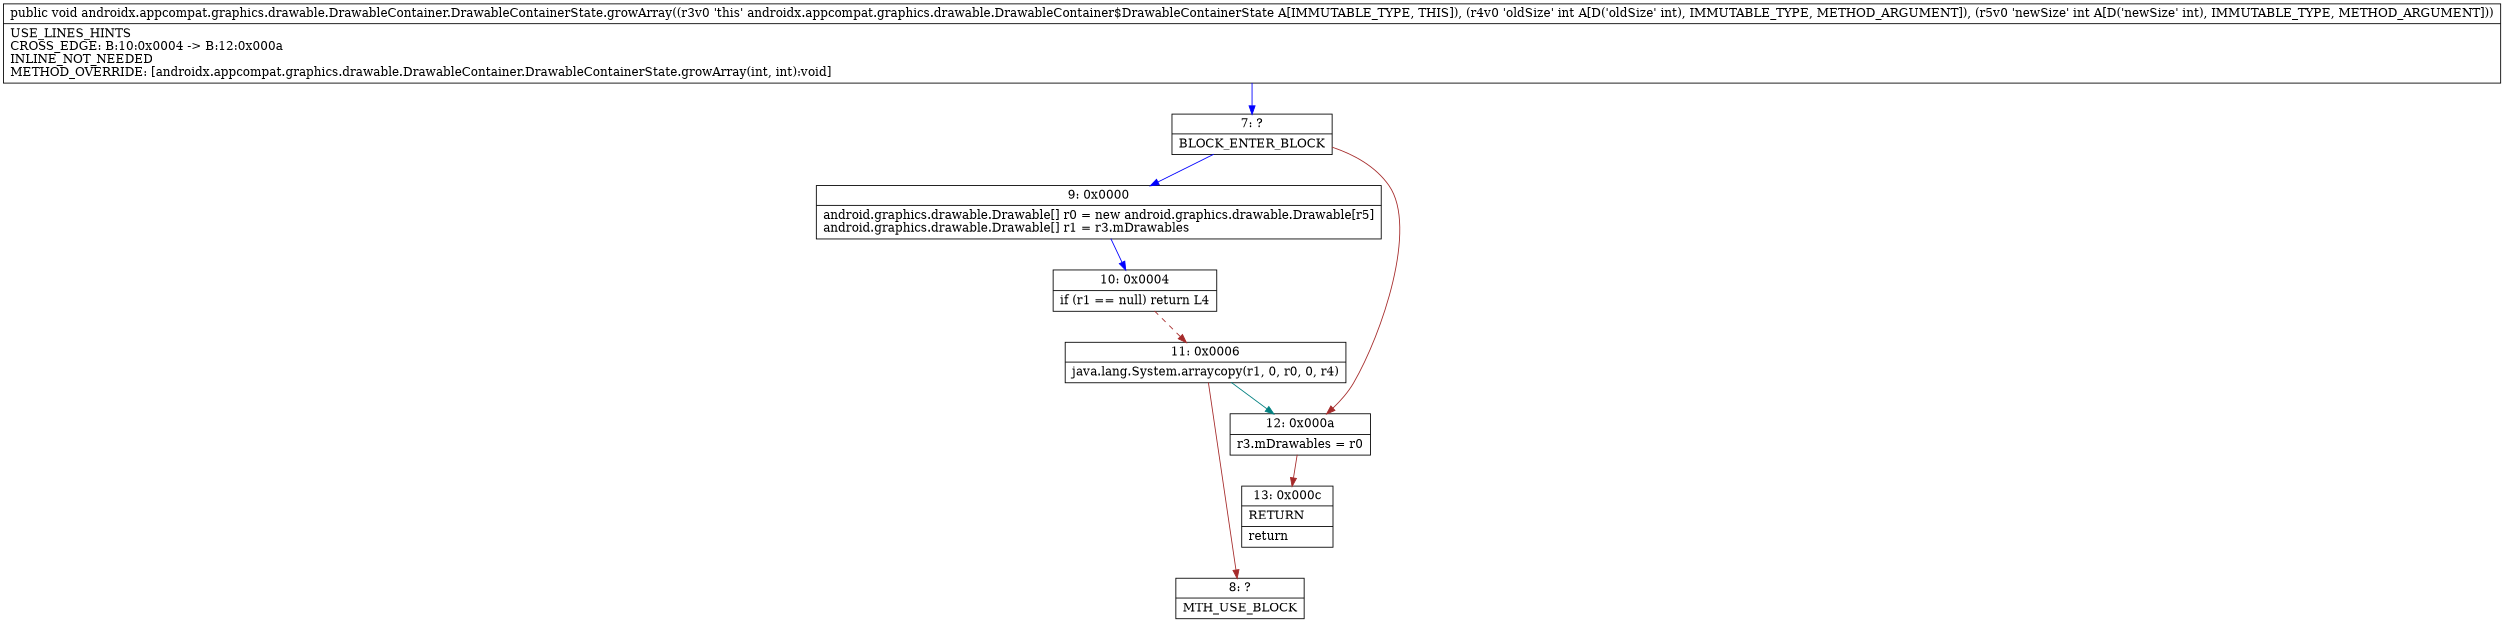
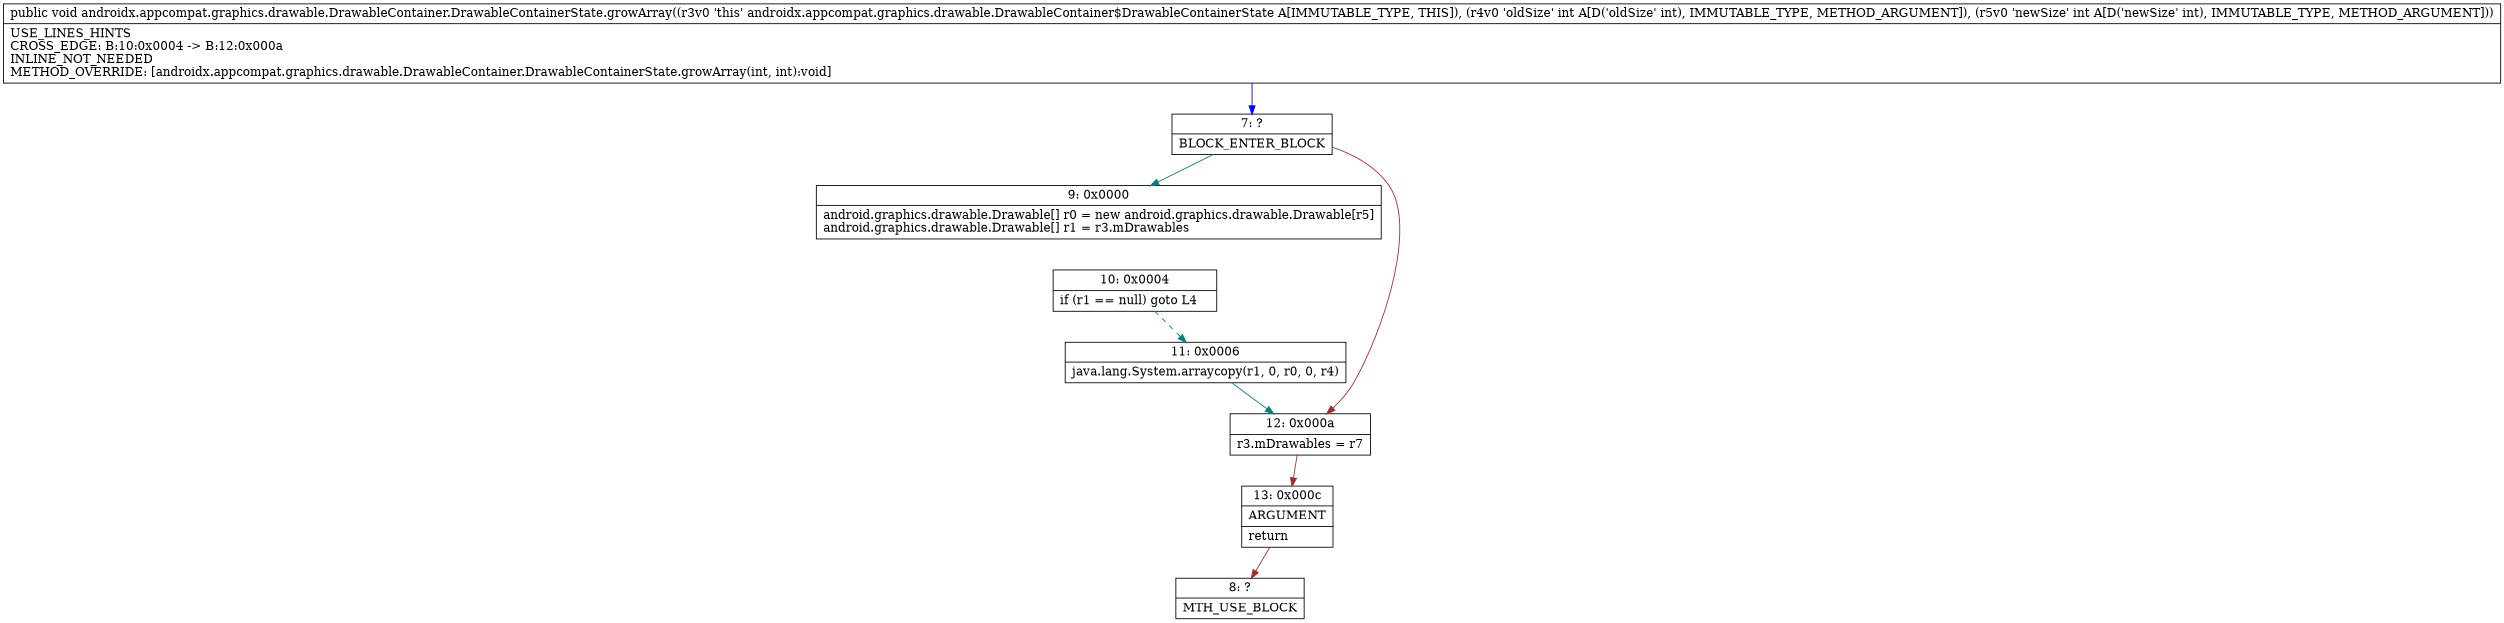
edge "7: ?" -> "9: 0x0000": color blue -> teal
edge "9: 0x0000" -> "10: 0x0004": removed
node "10: 0x0004": text "if (r1 == null) return L4" -> "if (r1 == null) goto L4"
edge "10: 0x0004" -> "11: 0x0006": color brown -> teal
node "12: 0x000a": text "r3.mDrawables = r0" -> "r3.mDrawables = r7"
edge "11: 0x0006" -> "8: ?": now "13: 0x000c" -> "8: ?"
node "13: 0x000c": text "RETURN" -> "ARGUMENT"
